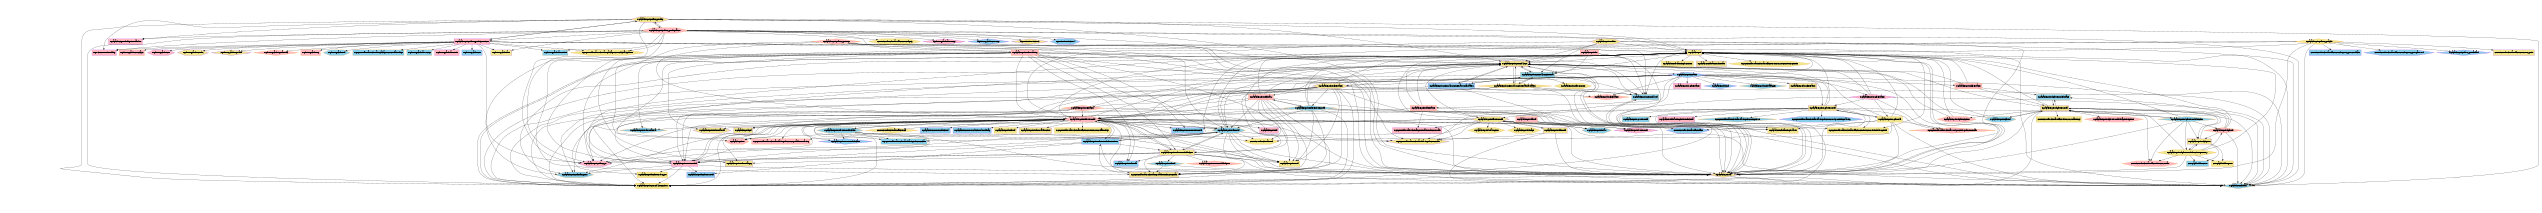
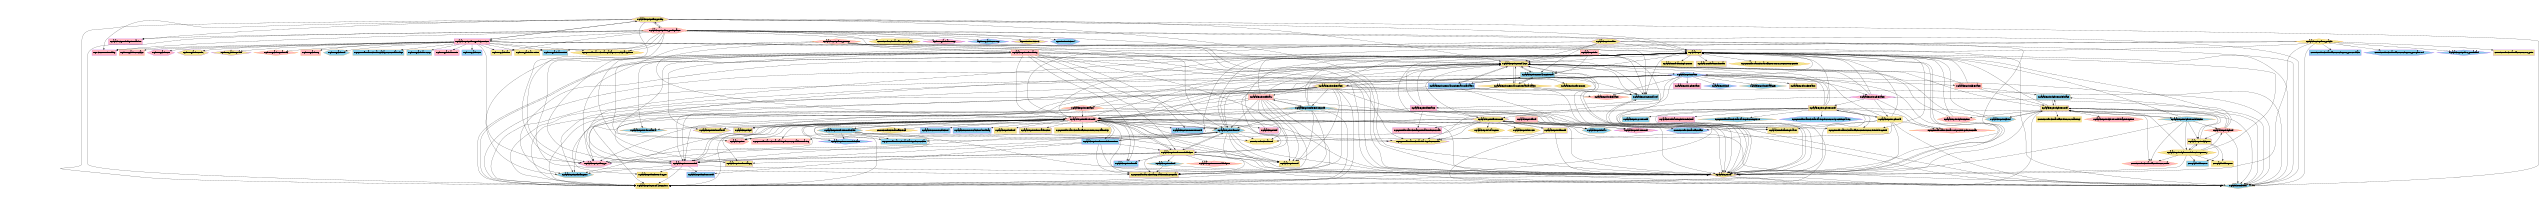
node "org_bouncycastle_asn1_x500": added
edge "org_apache_poi_extractor" -> "org_apache_poi_xwpf_usermodel": reversed
node "org_apache_poi_xslf_extractor": color darkorange -> purple
node "org_apache_poi_sl_image": label "org_apache_poi_sl_image" -> "org_apache_poi_sl_services"
edge "org_openxmlformats_schemas_spreadsheetml_x2006_main" -> "org_apache_poi_xssf_usermodel_extensions": reversed
